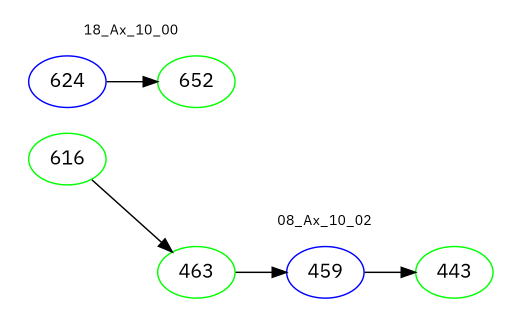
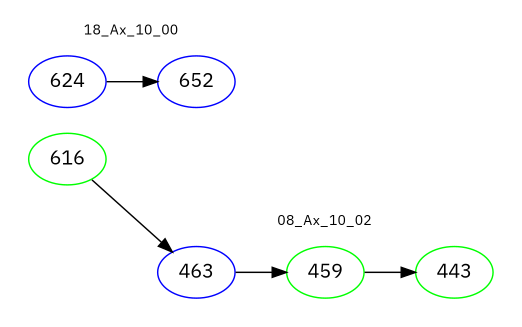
node "652": color green -> blue
node "463": color green -> blue
node "459": color blue -> green
